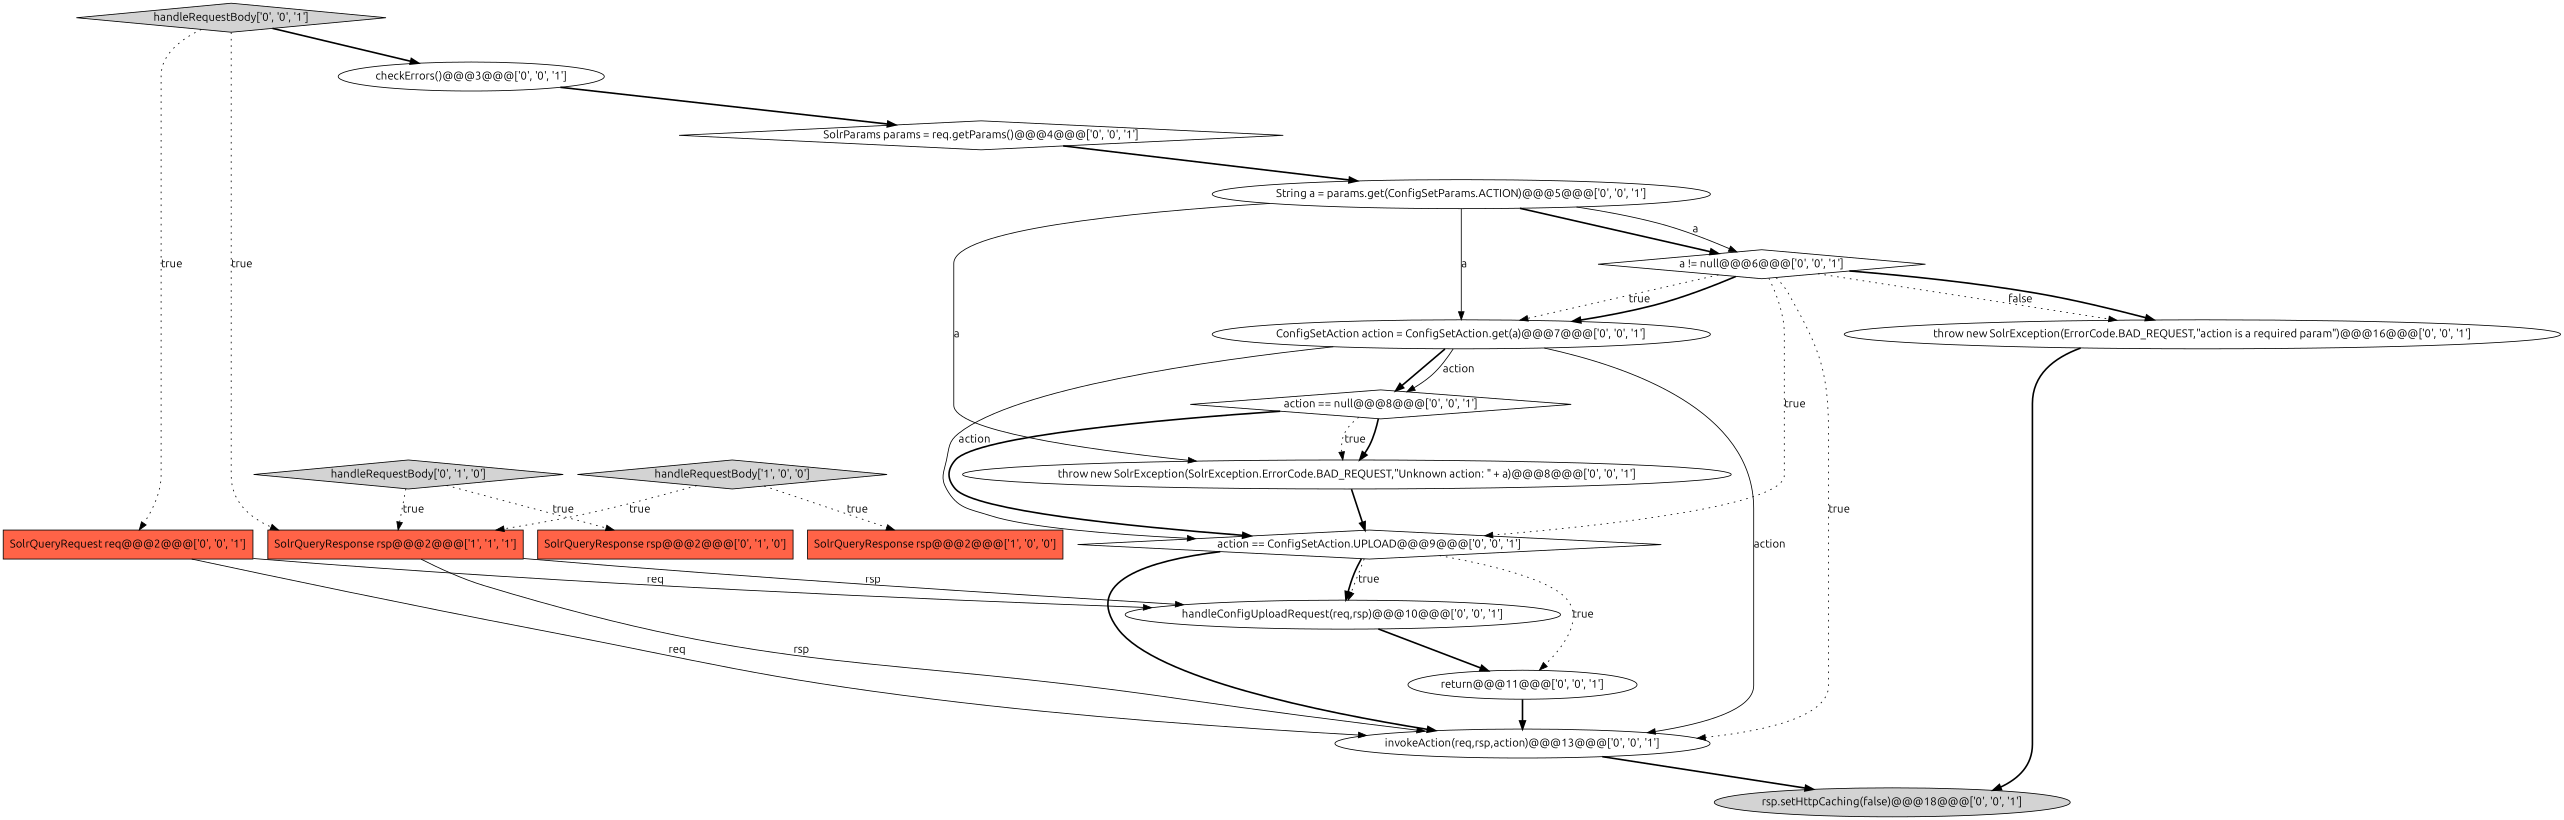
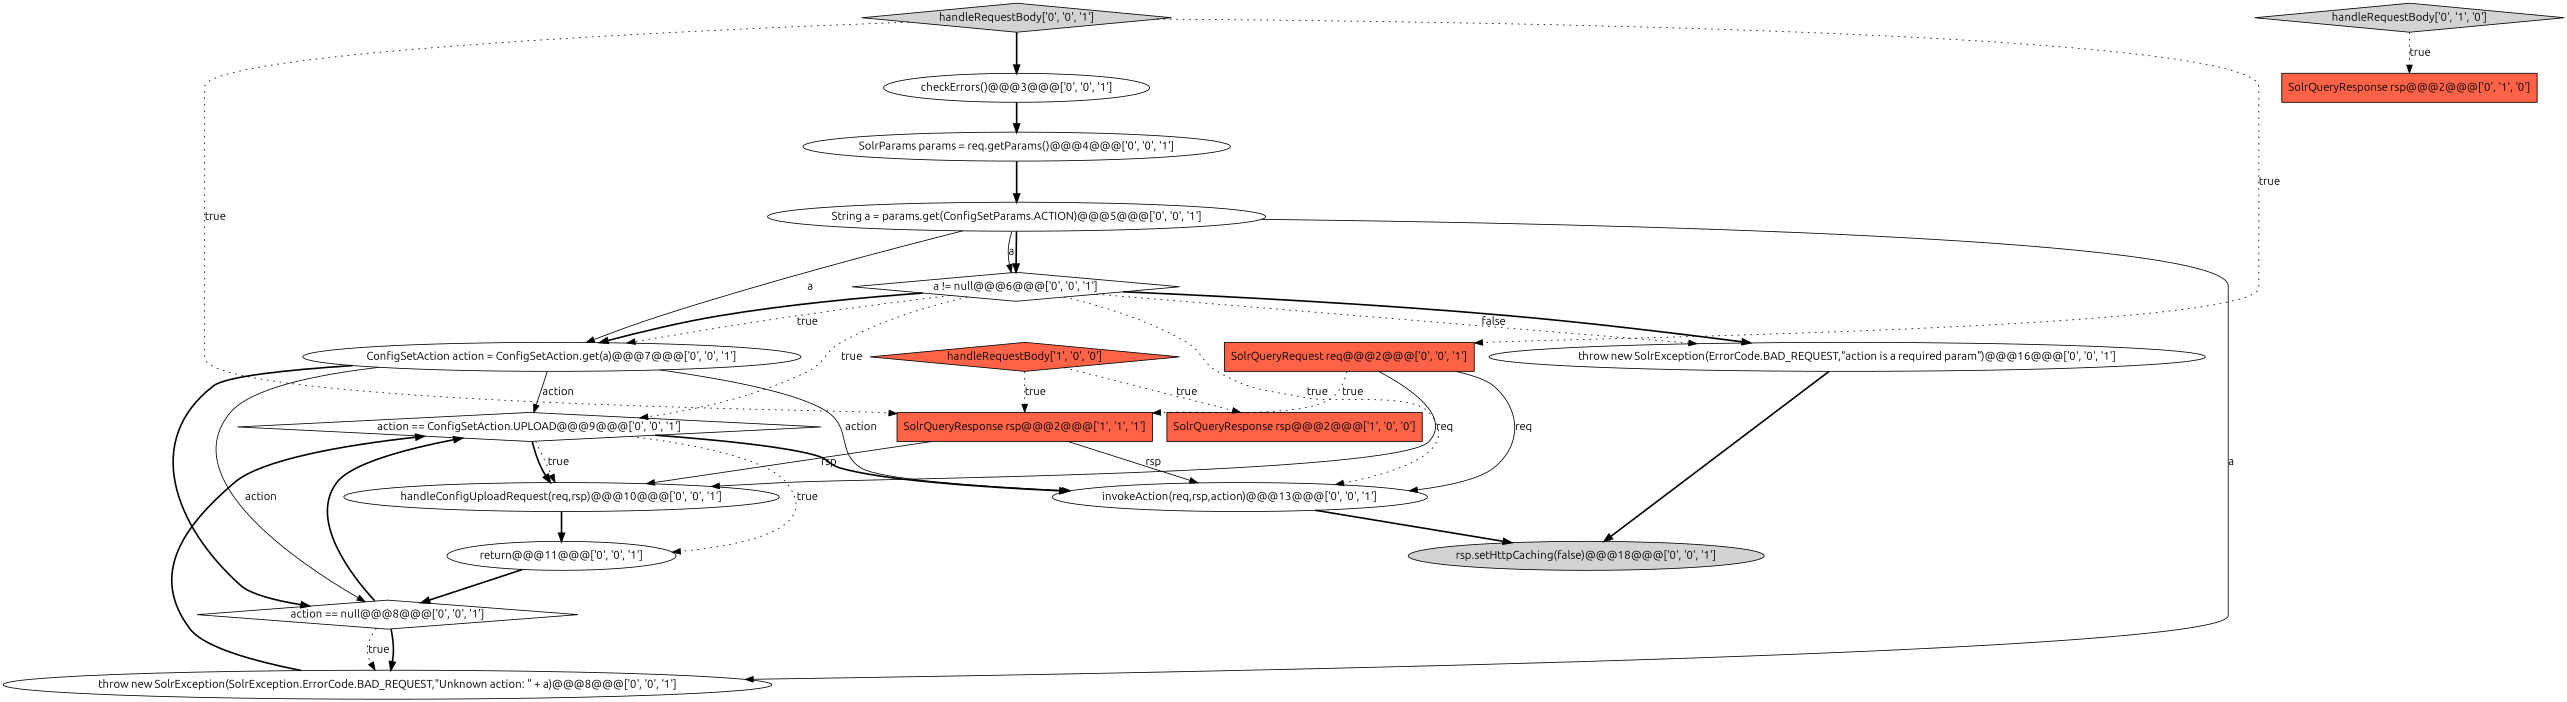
node "SolrParams params = req.getParams()@@@4@@@['0', '0', '1']": shape diamond -> ellipse
node "handleRequestBody['1', '0', '0']": fillcolor lightgray -> tomato
edge "handleRequestBody['0', '1', '0']" -> "SolrQueryResponse rsp@@@2@@@['1', '1', '1']": now "SolrQueryRequest req@@@2@@@['0', '0', '1']" -> "SolrQueryResponse rsp@@@2@@@['1', '1', '1']"
edge "return@@@11@@@['0', '0', '1']" -> "invokeAction(req,rsp,action)@@@13@@@['0', '0', '1']": now "return@@@11@@@['0', '0', '1']" -> "action == null@@@8@@@['0', '0', '1']"
